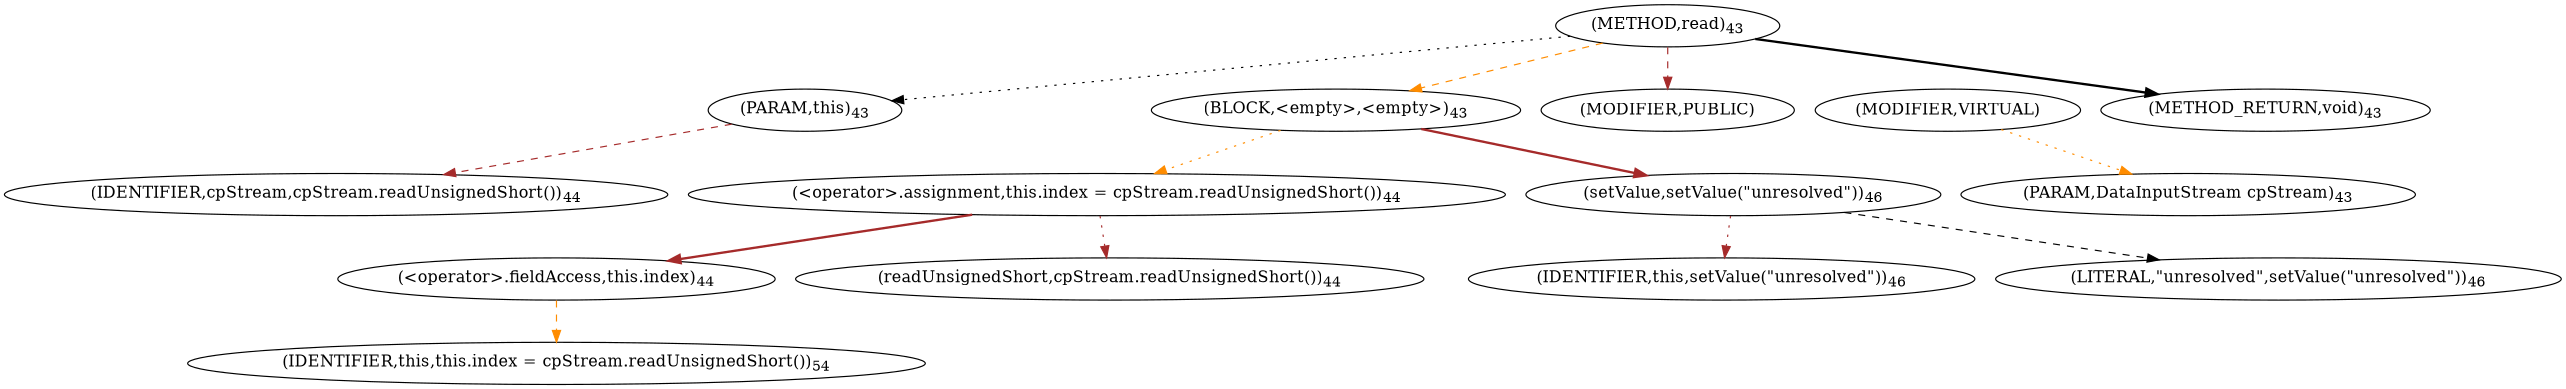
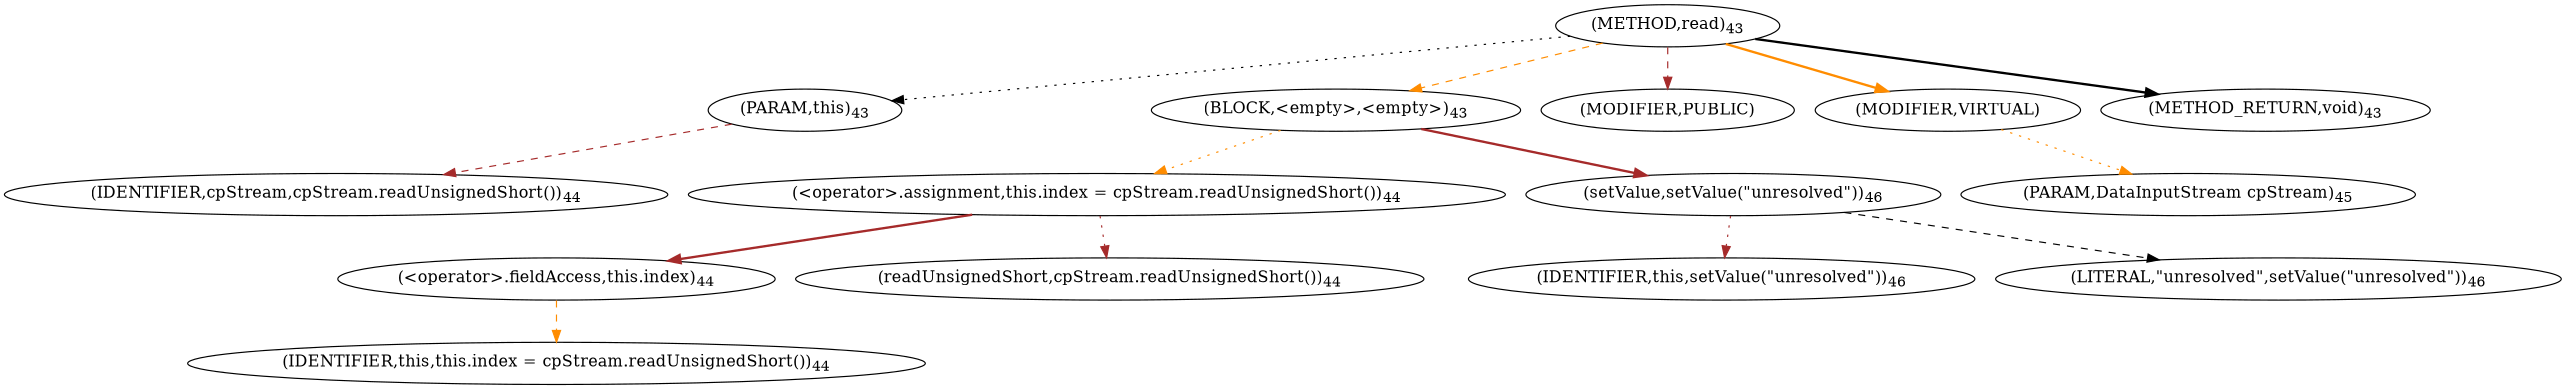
edge "(METHOD,read)" -> "(MODIFIER,VIRTUAL)": added
node "(PARAM,DataInputStream cpStream)": text "43" -> "45"
node "(IDENTIFIER,this,this.index = cpStream.readUnsignedShort())": text "54" -> "44"
